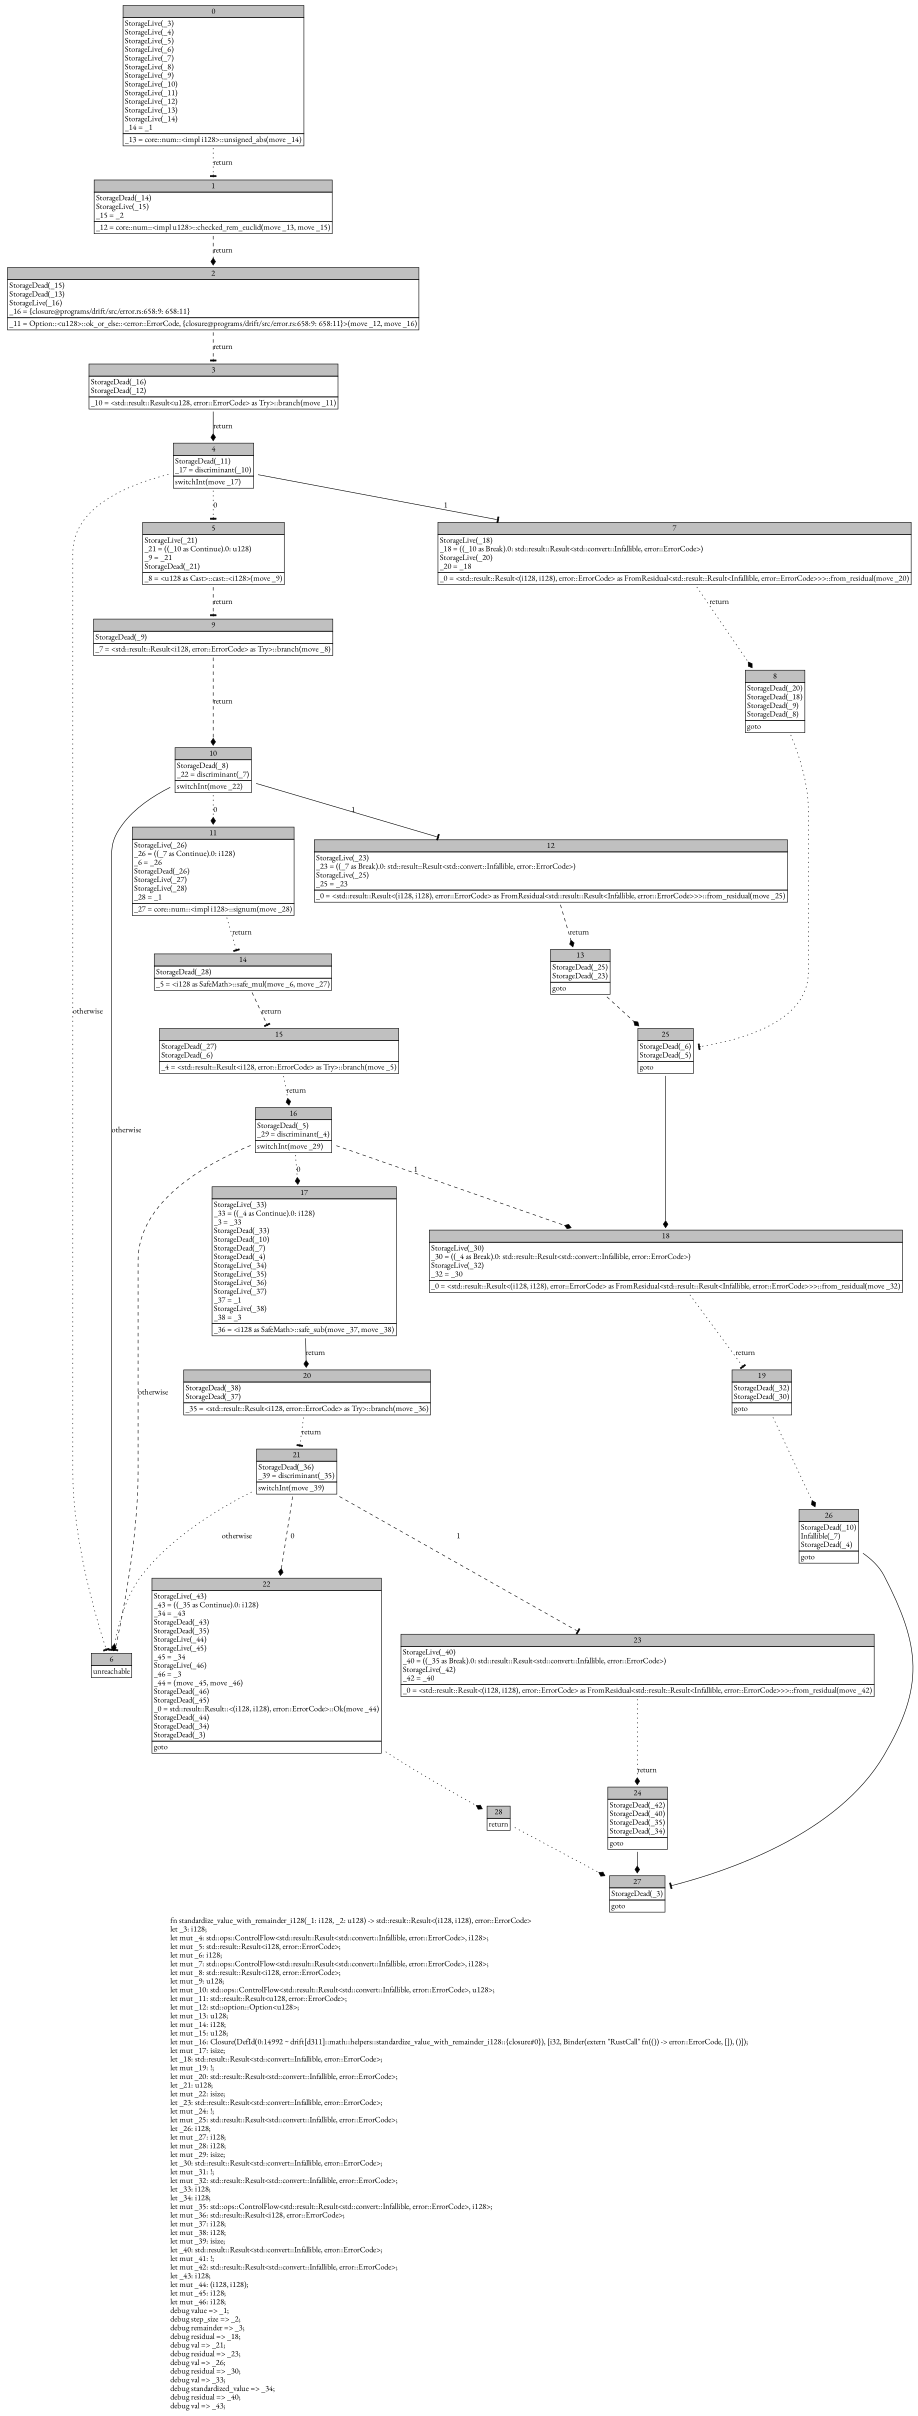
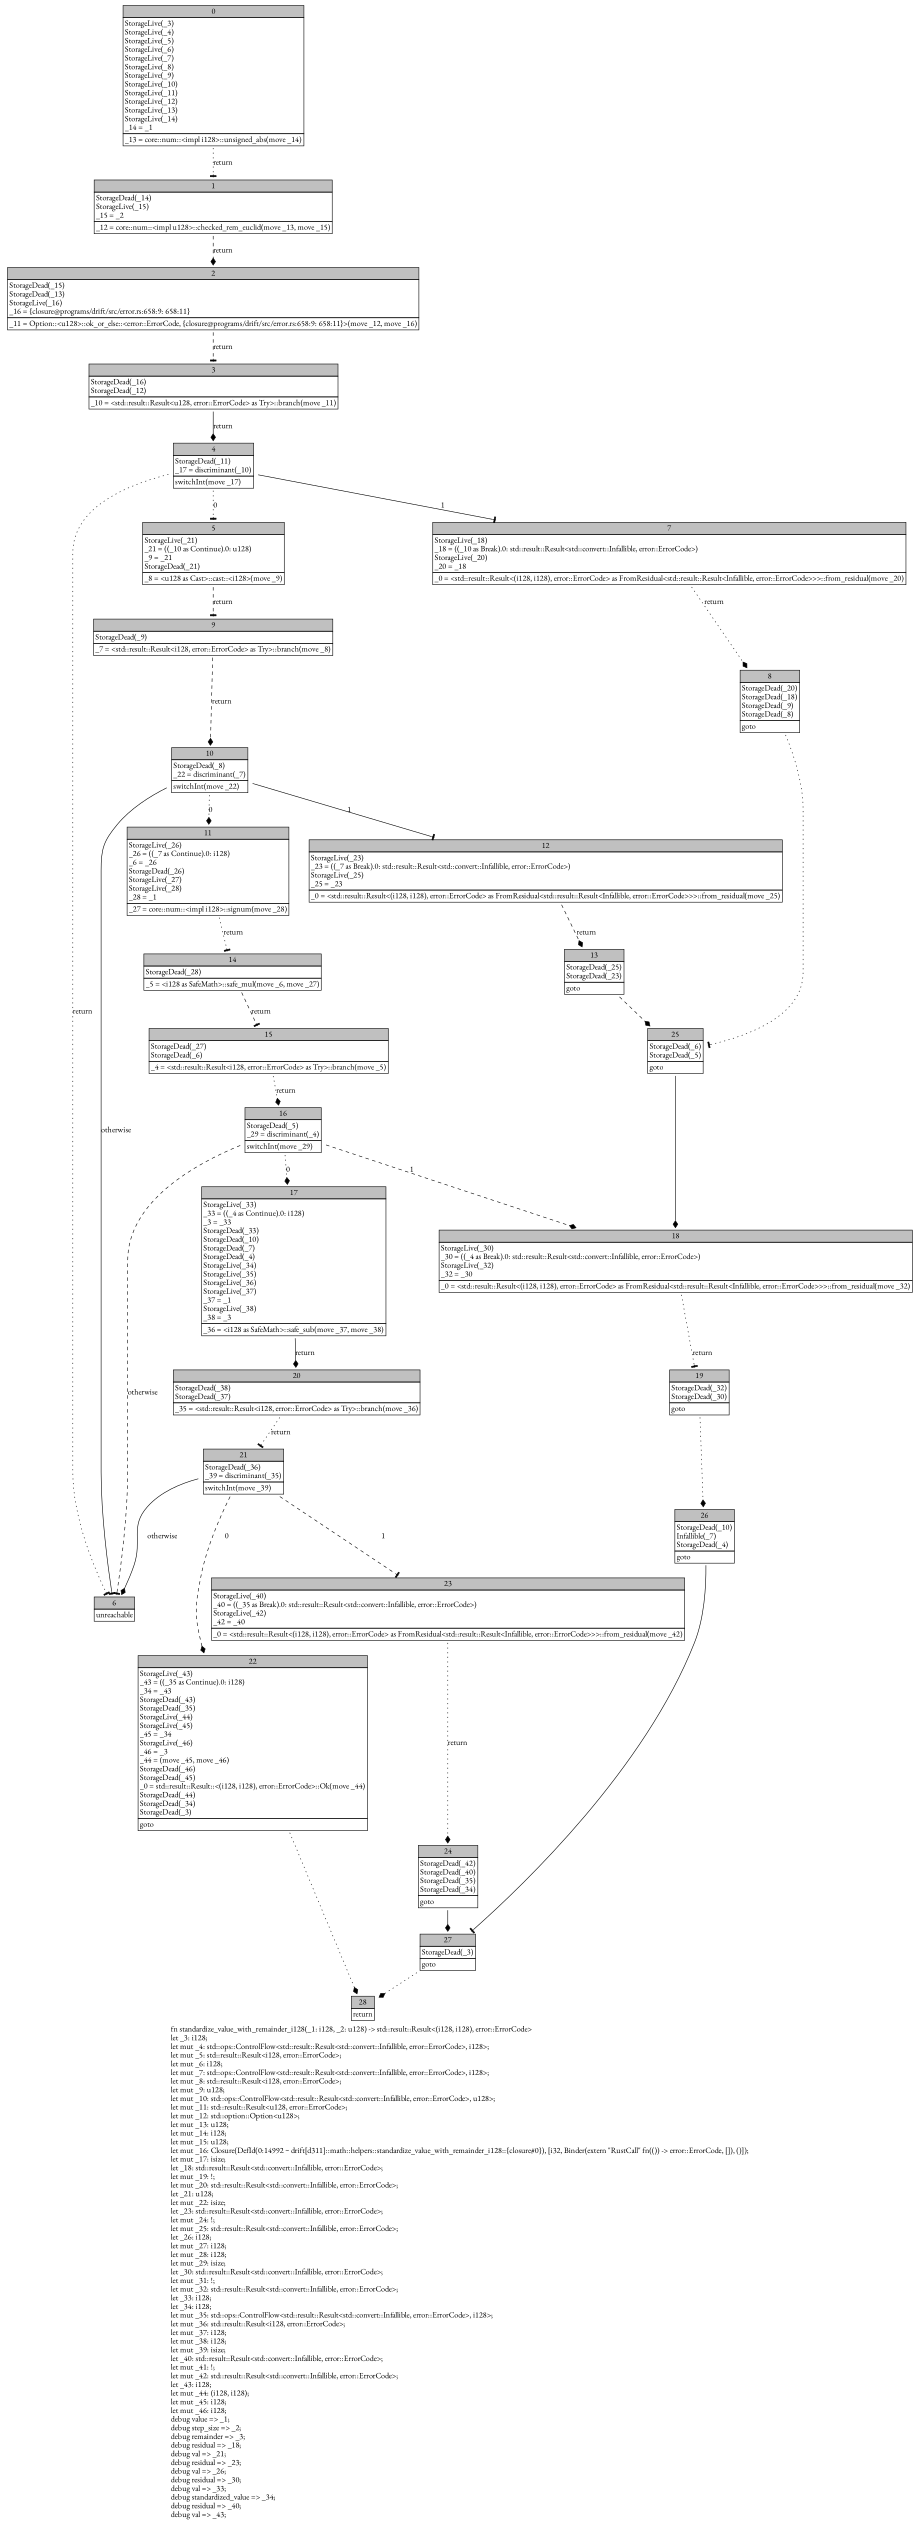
edge "4" -> "6": label "otherwise" -> "return"
edge "21" -> "6": style dotted -> solid
edge "28" -> "27": reversed
